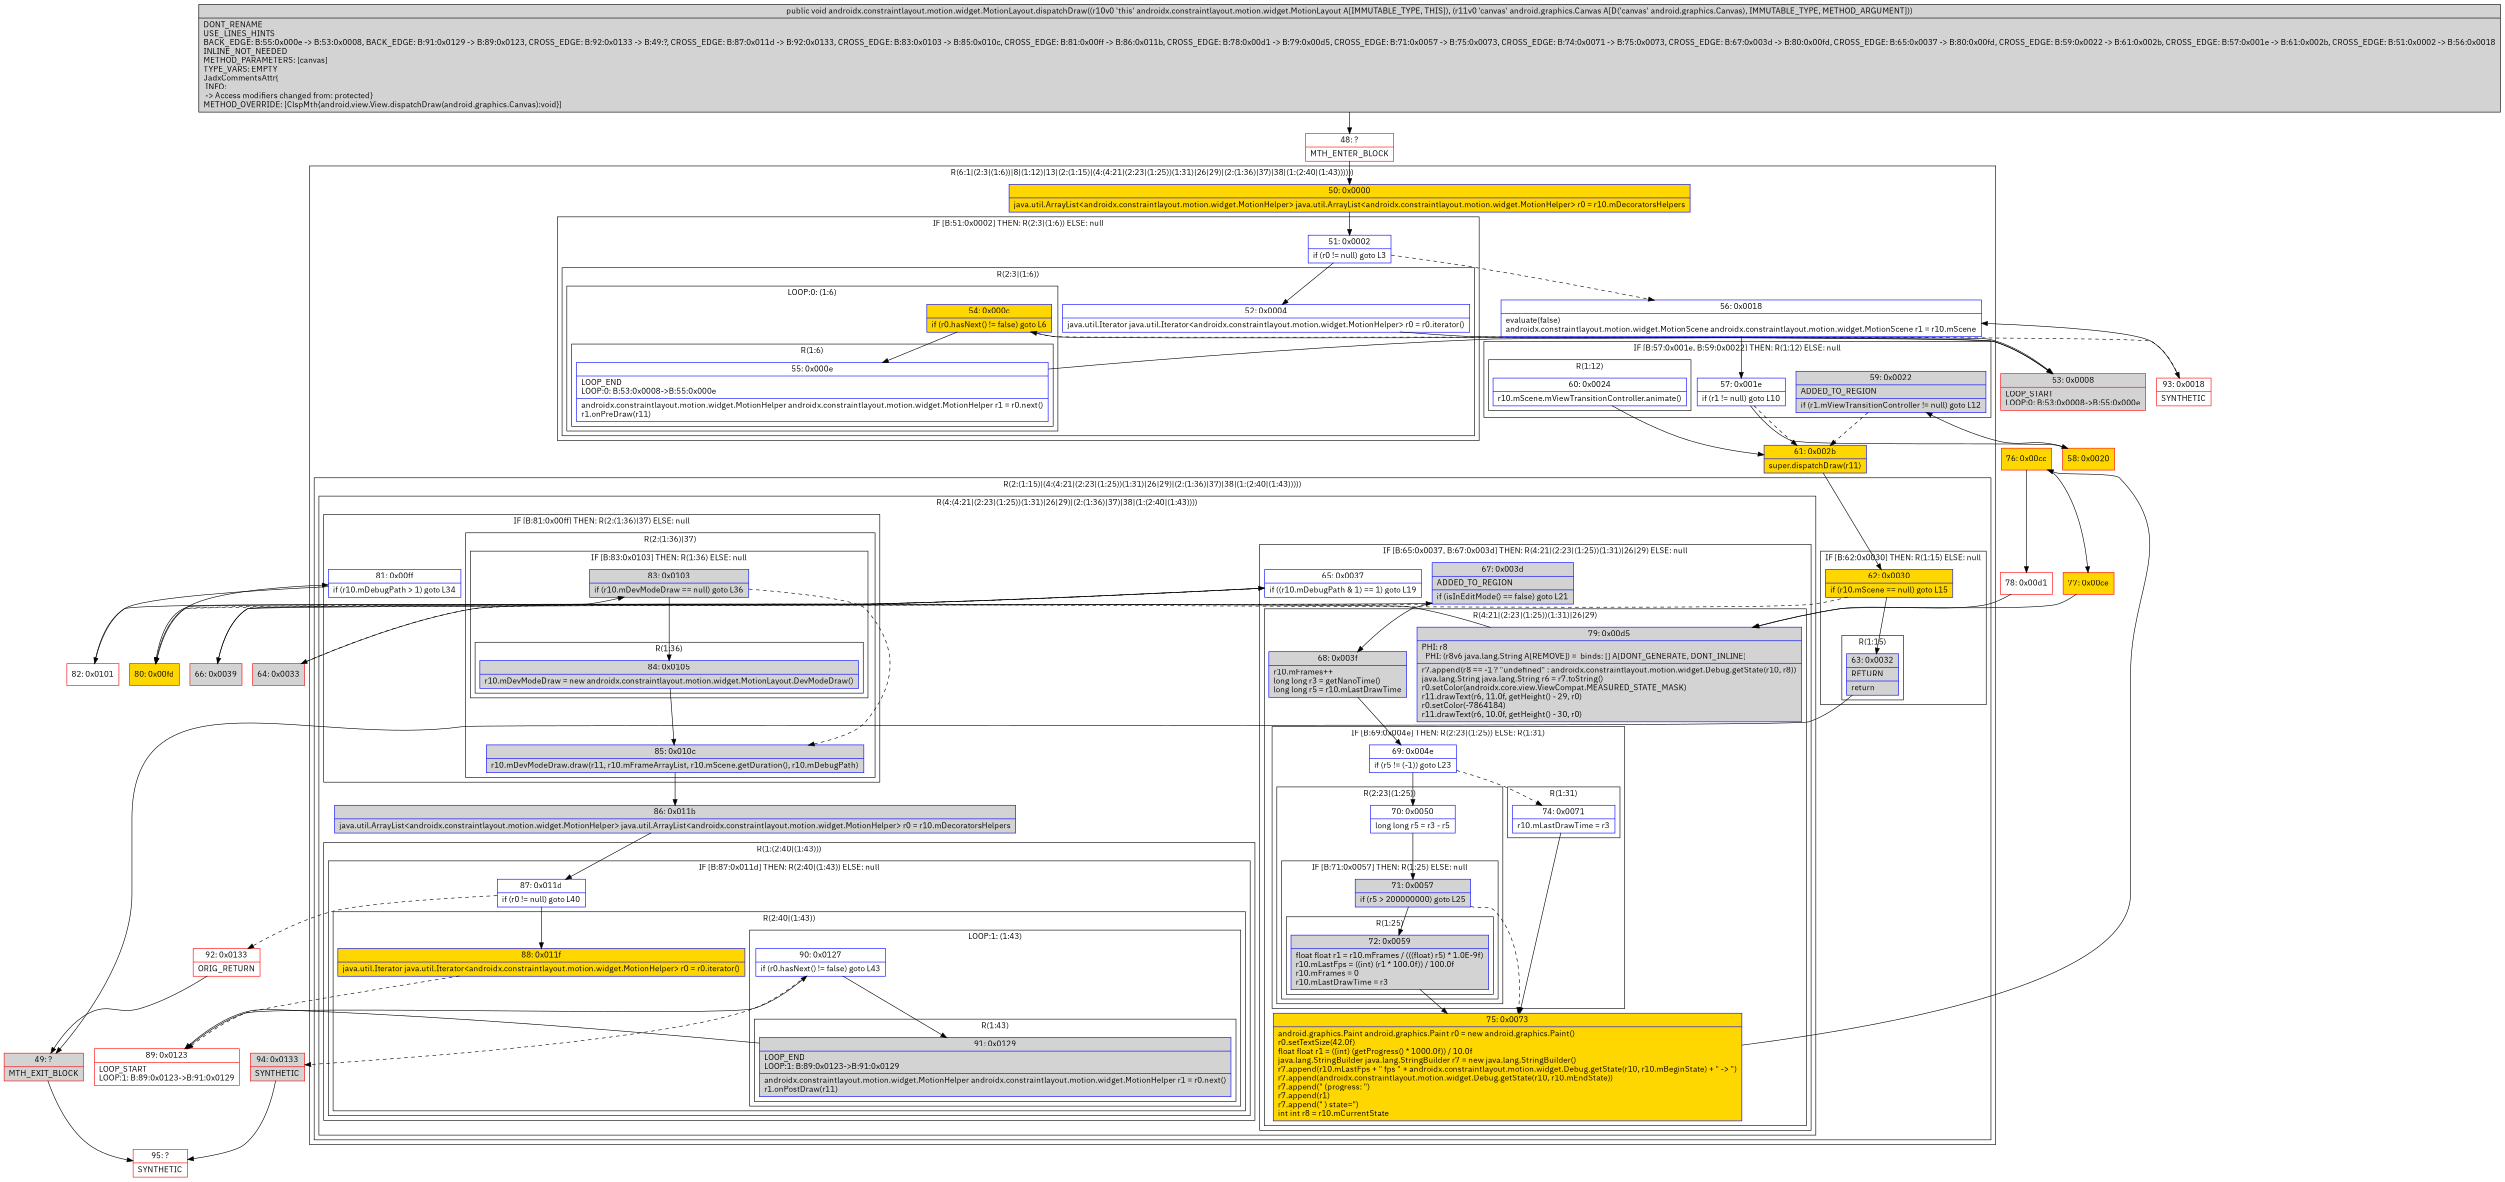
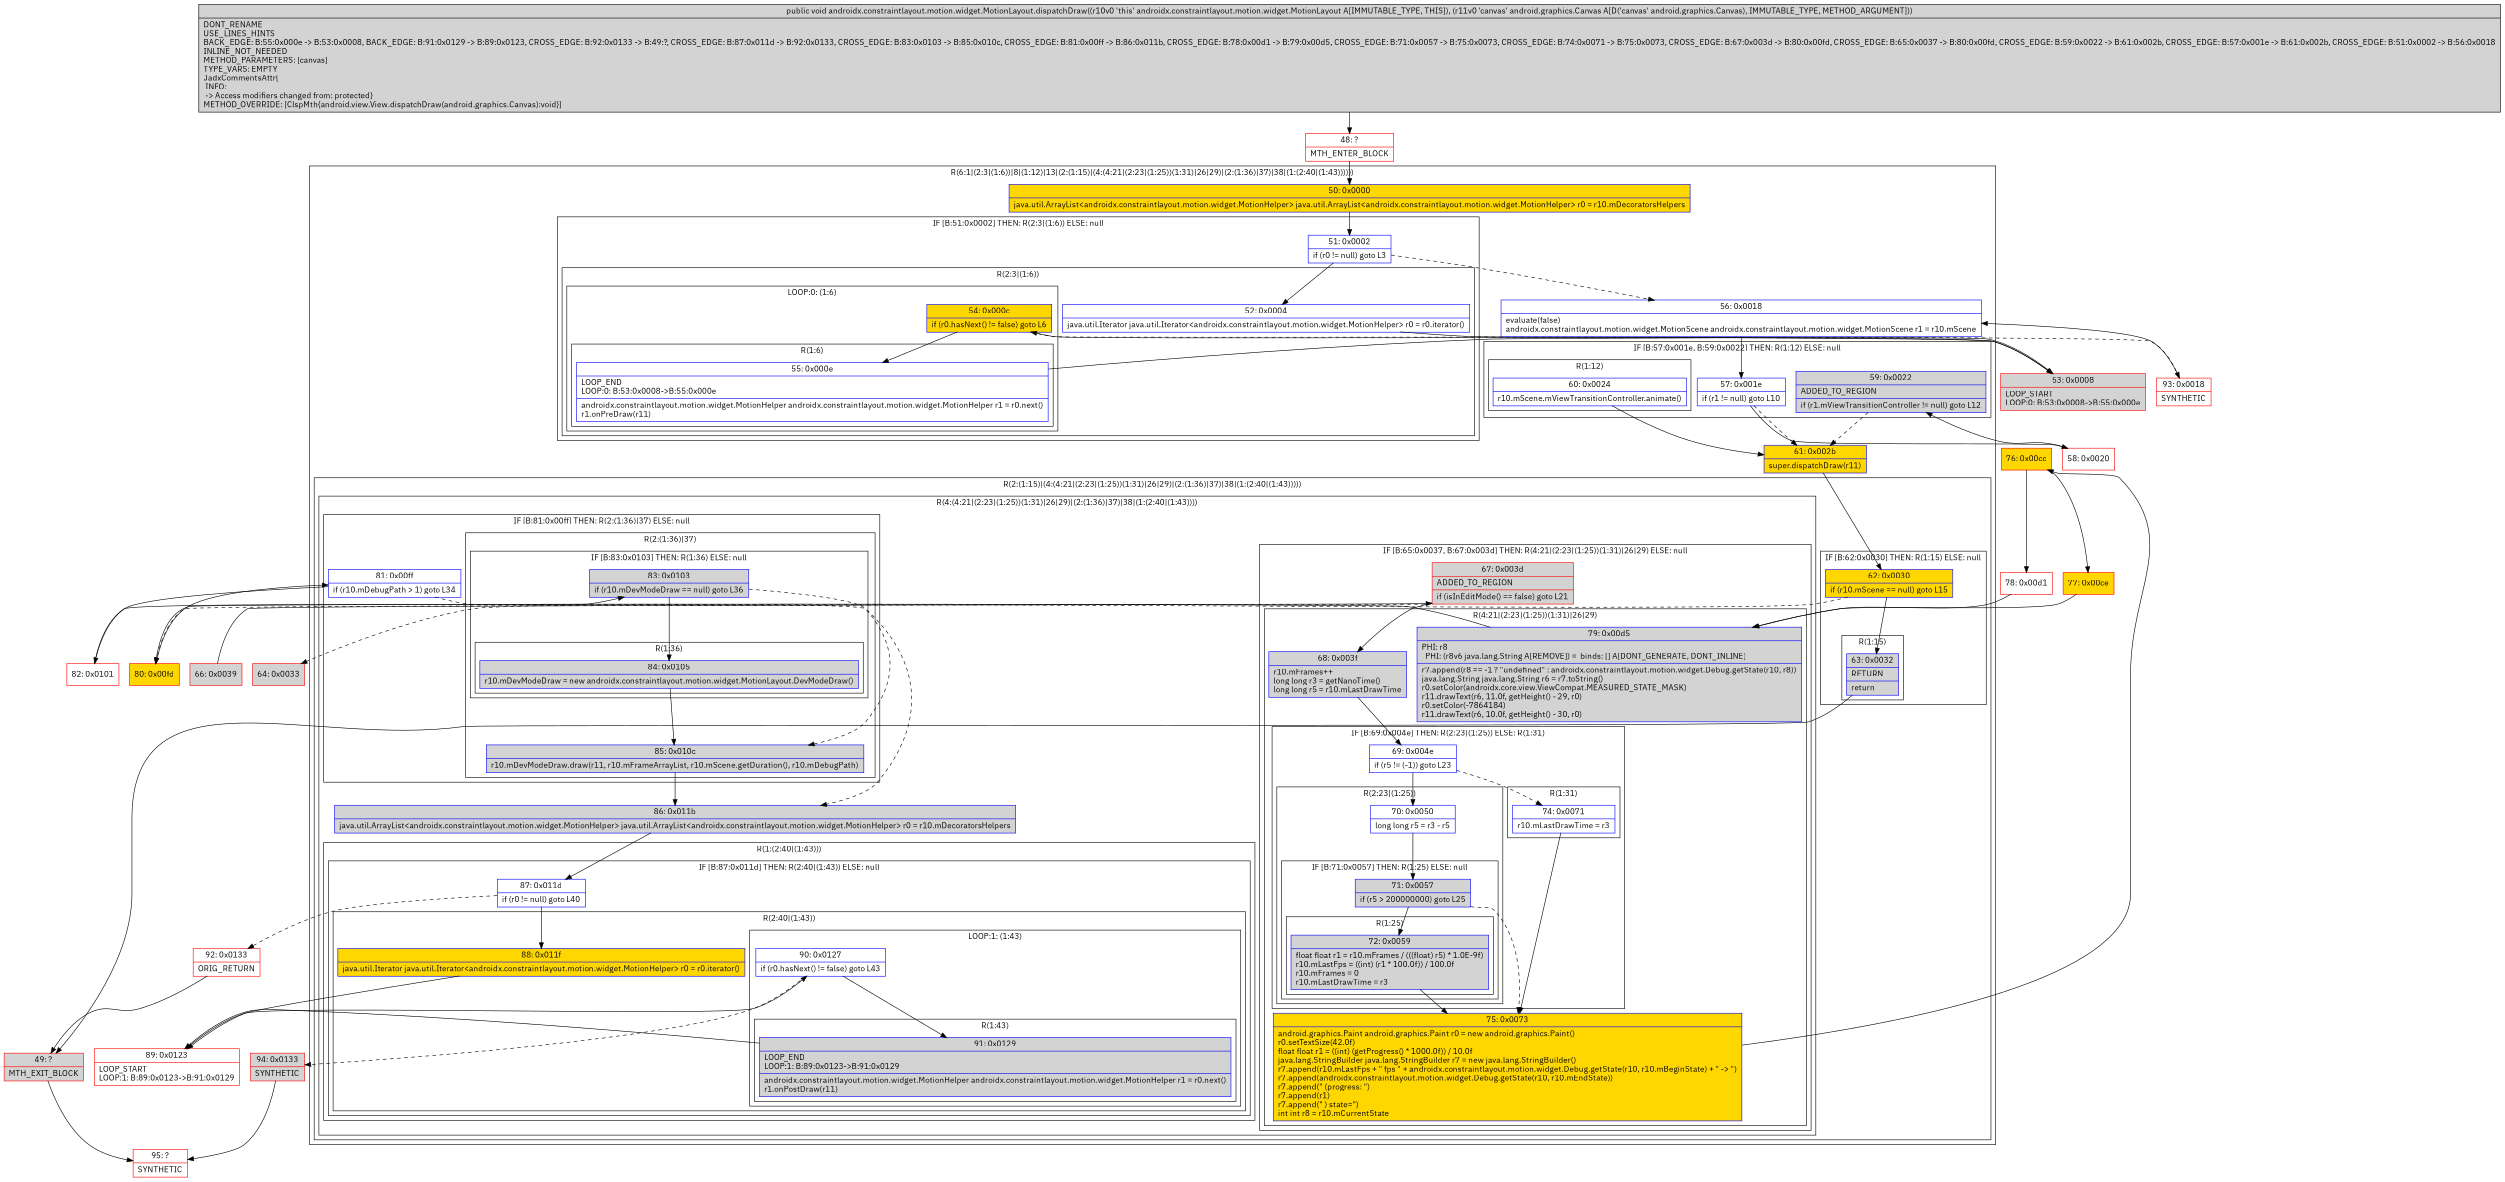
node "58: 0x0020": fillcolor gold -> white
node "65: 0x0037": removed
node "67: 0x003d": color blue -> red
edge "81: 0x00ff" -> "86: 0x011b": added
edge "88: 0x011f" -> "89: 0x0123": style dashed -> solid
